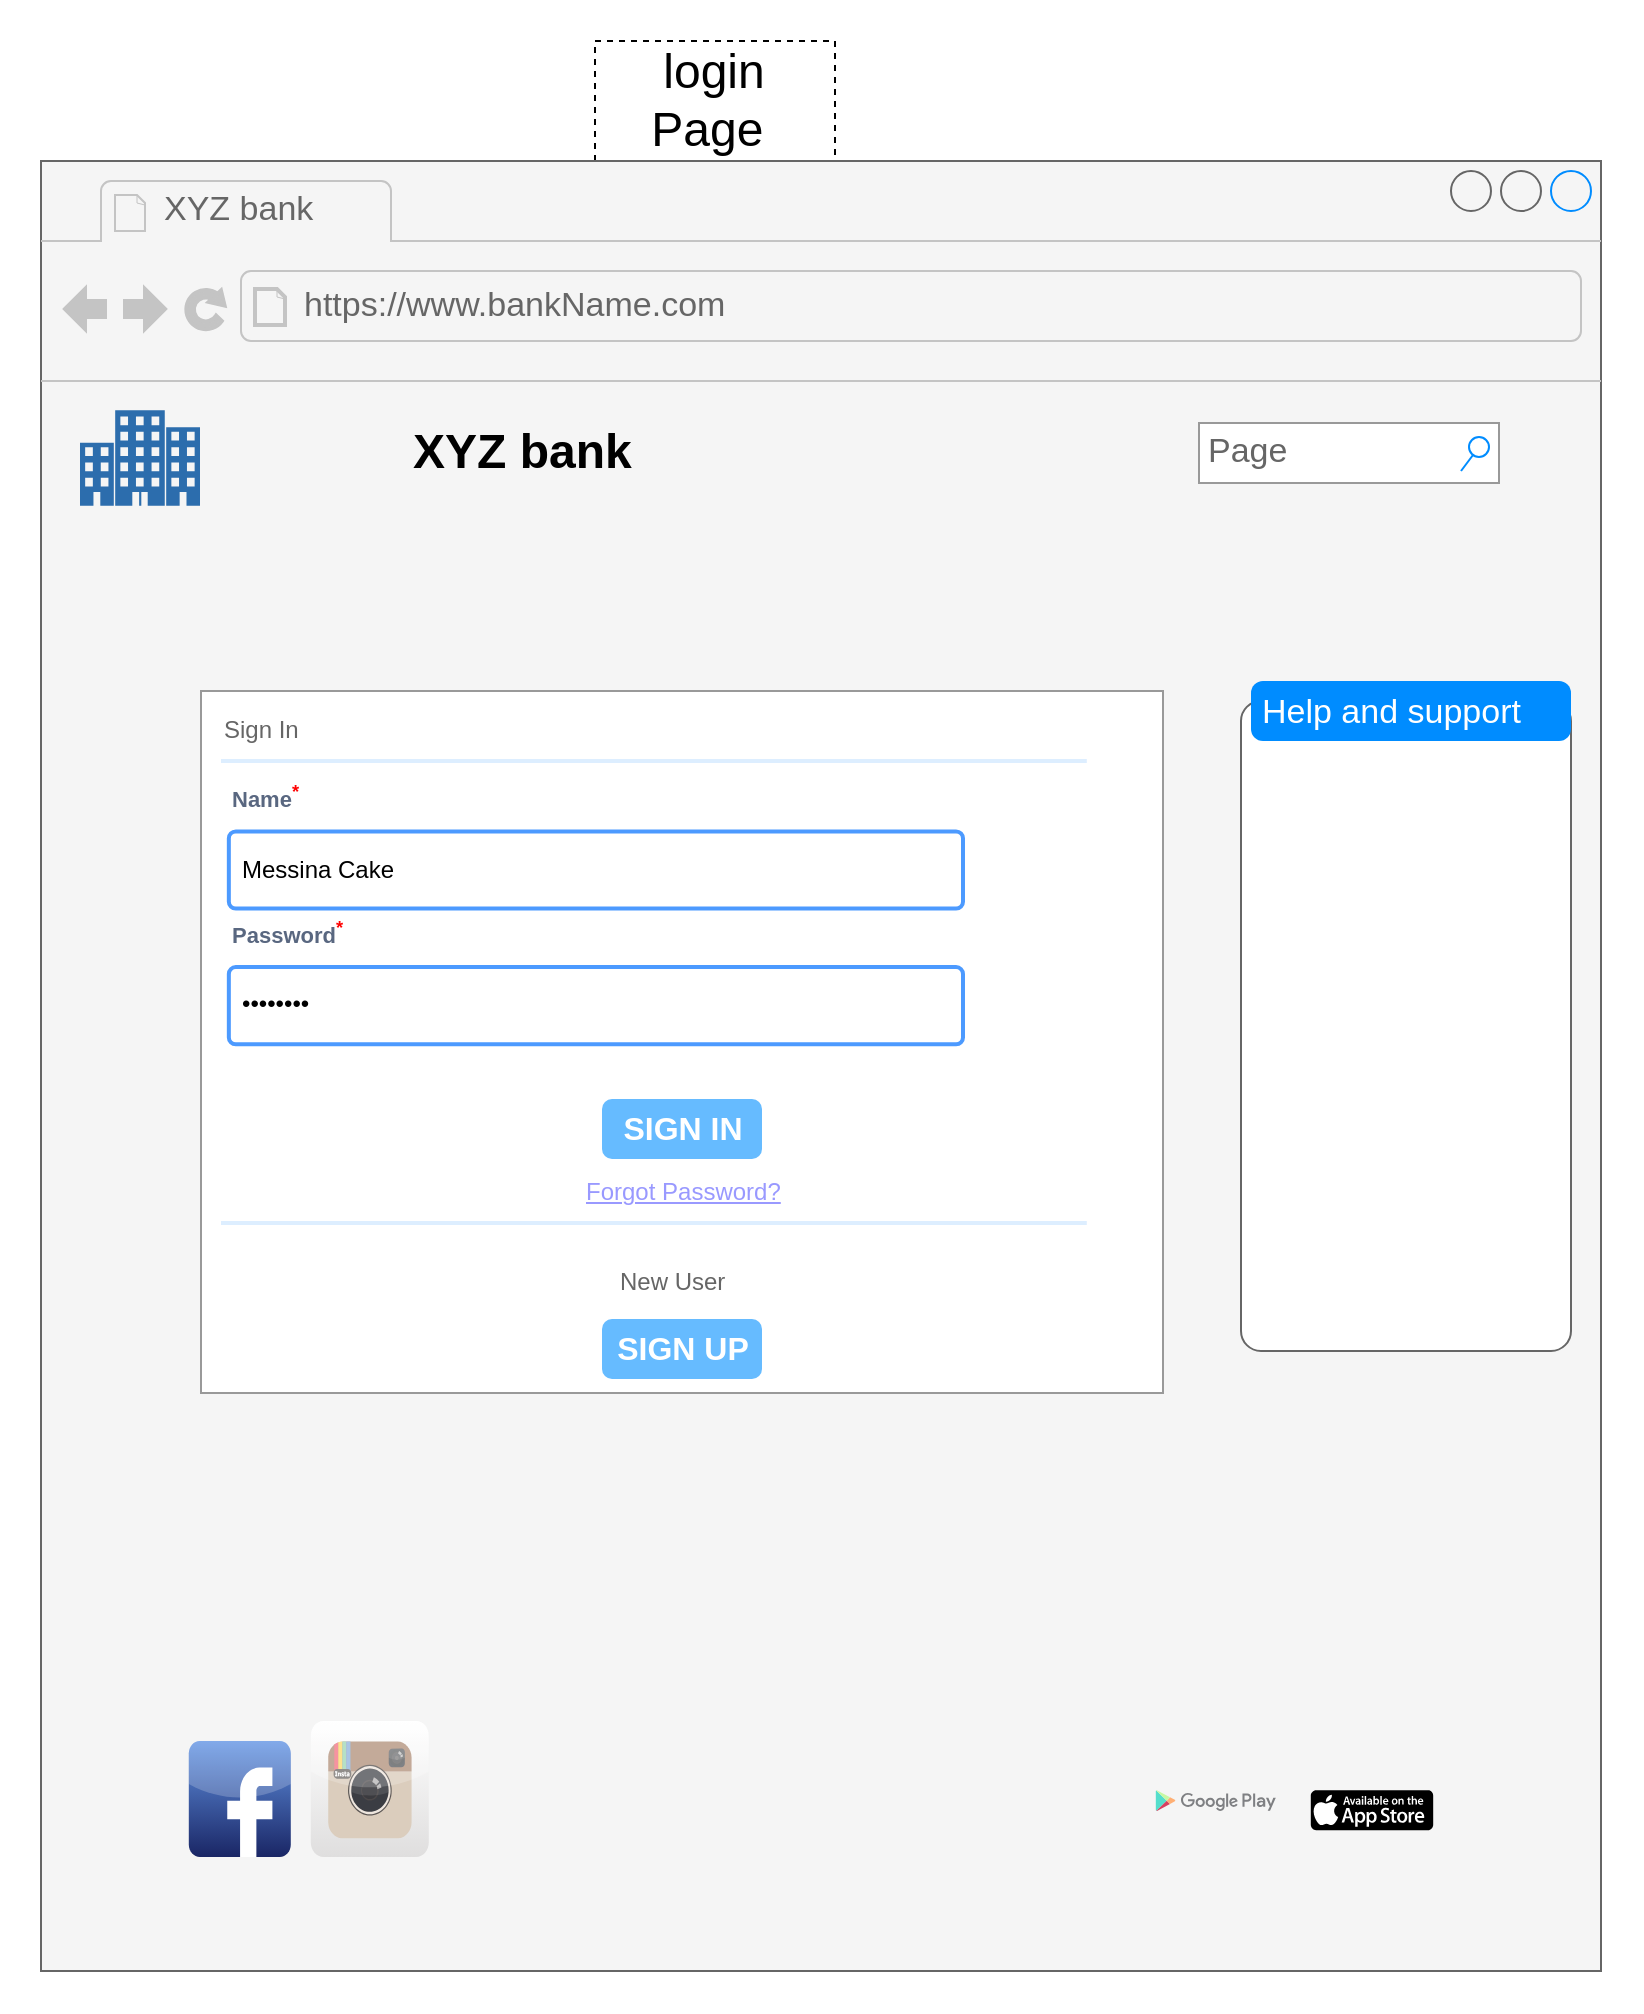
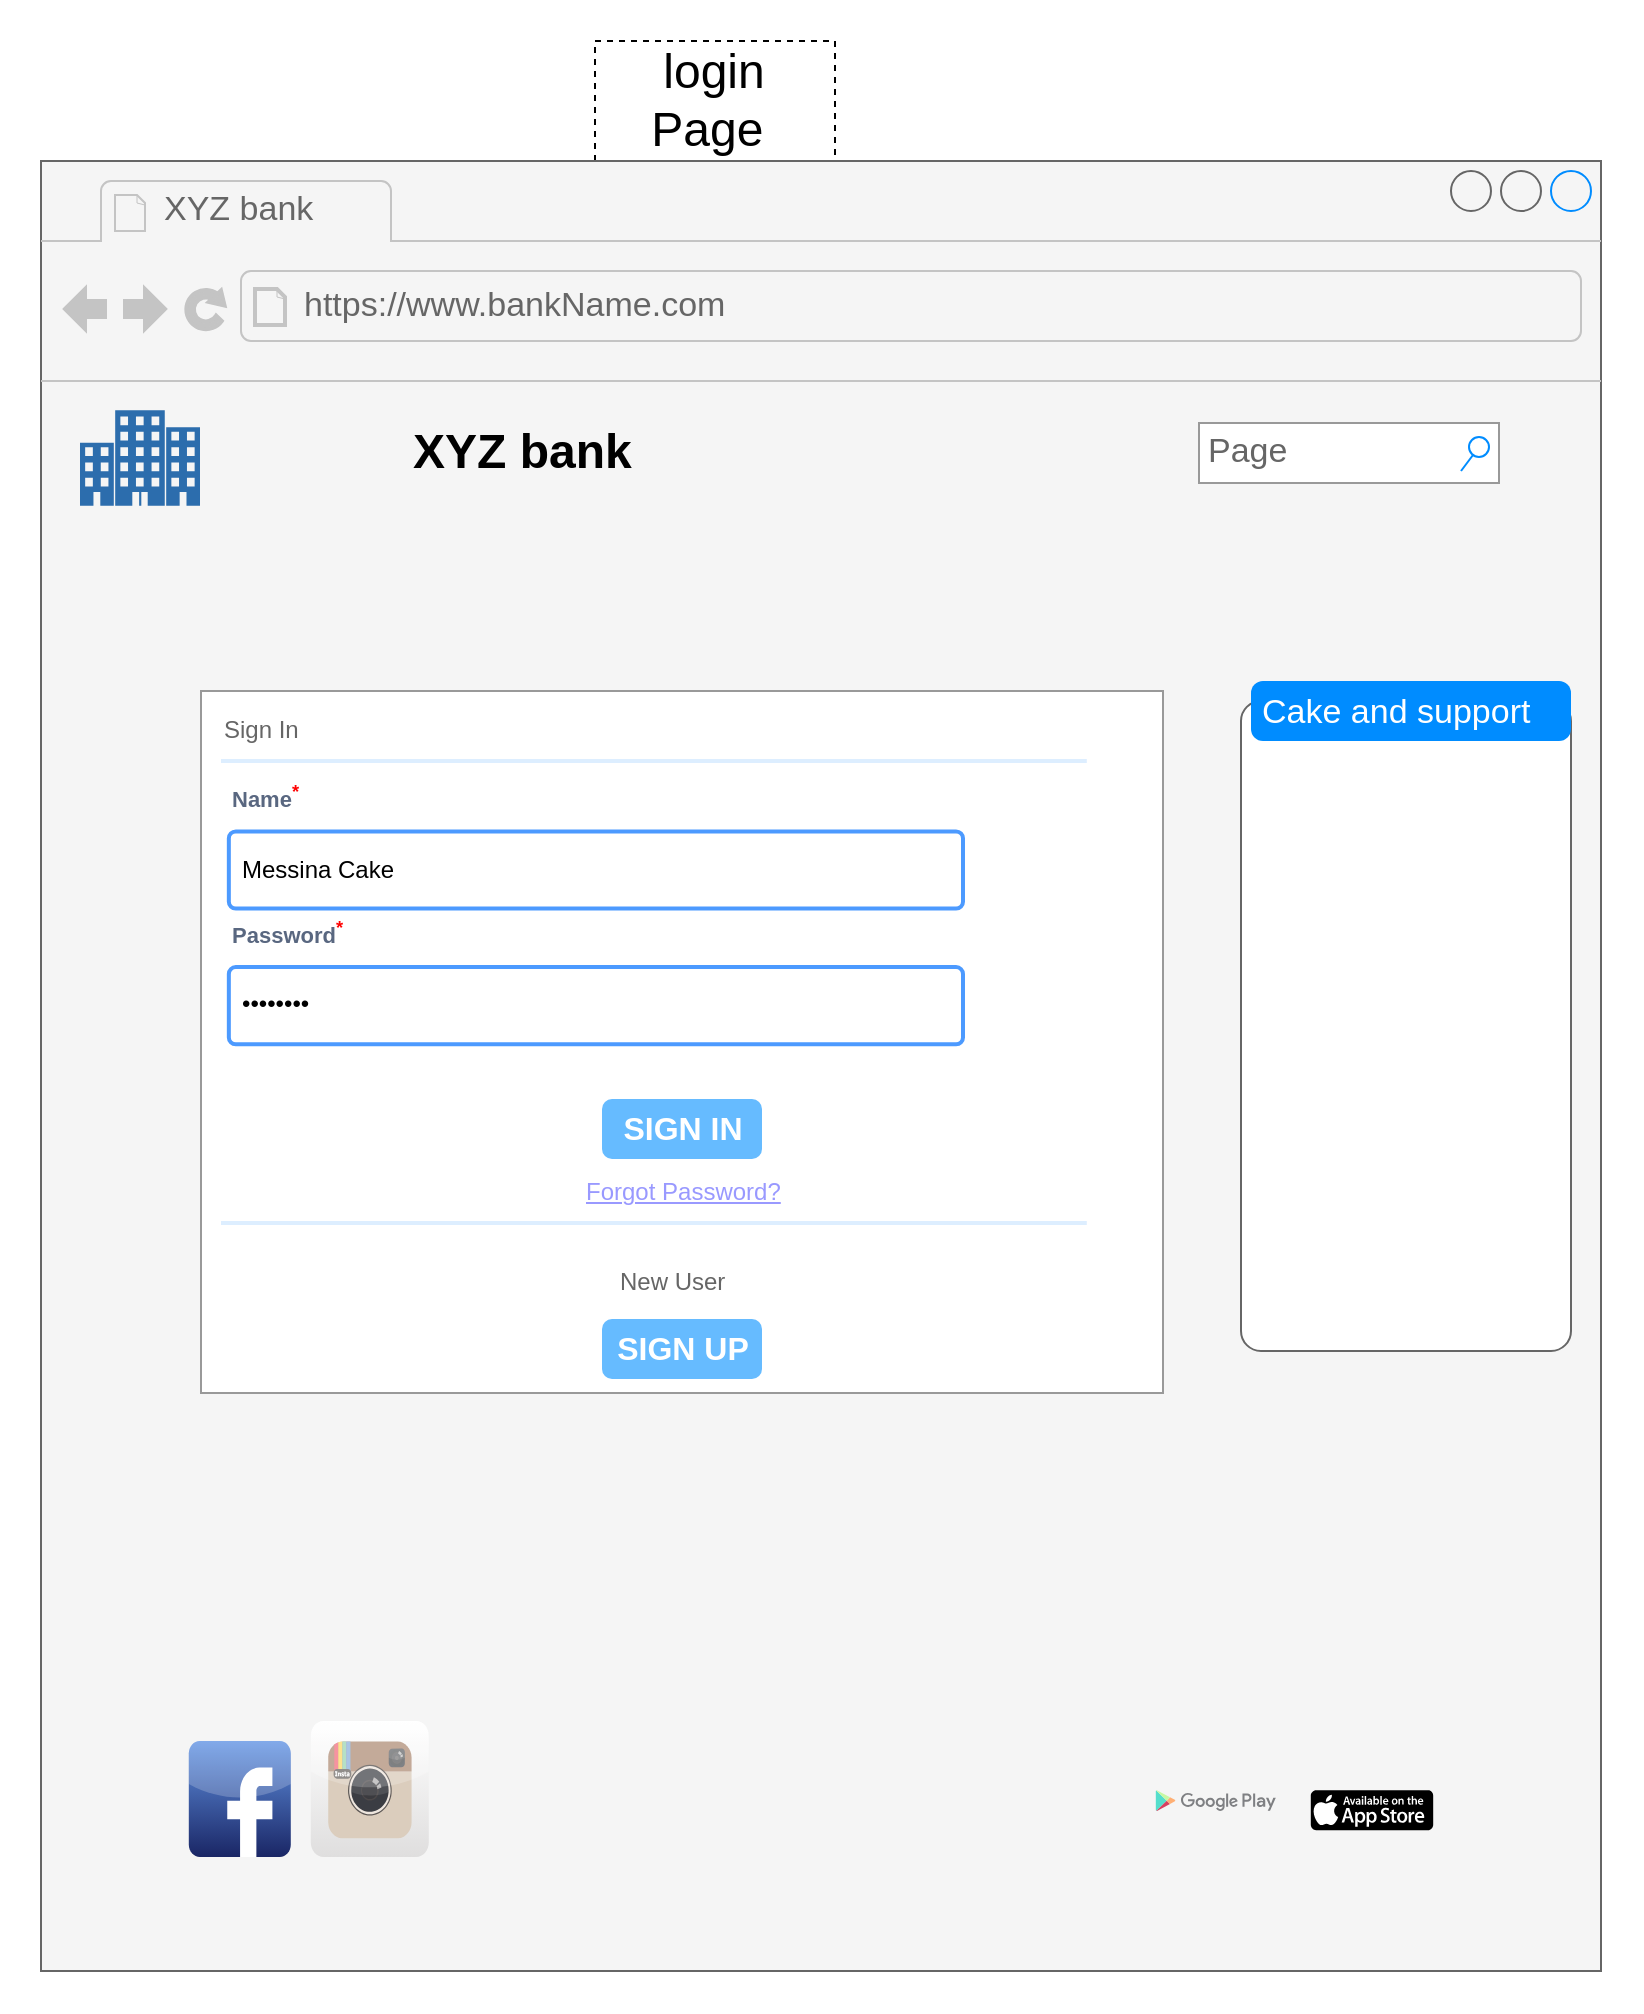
node "Help and support": label "Help and support" -> "Cake and support"
